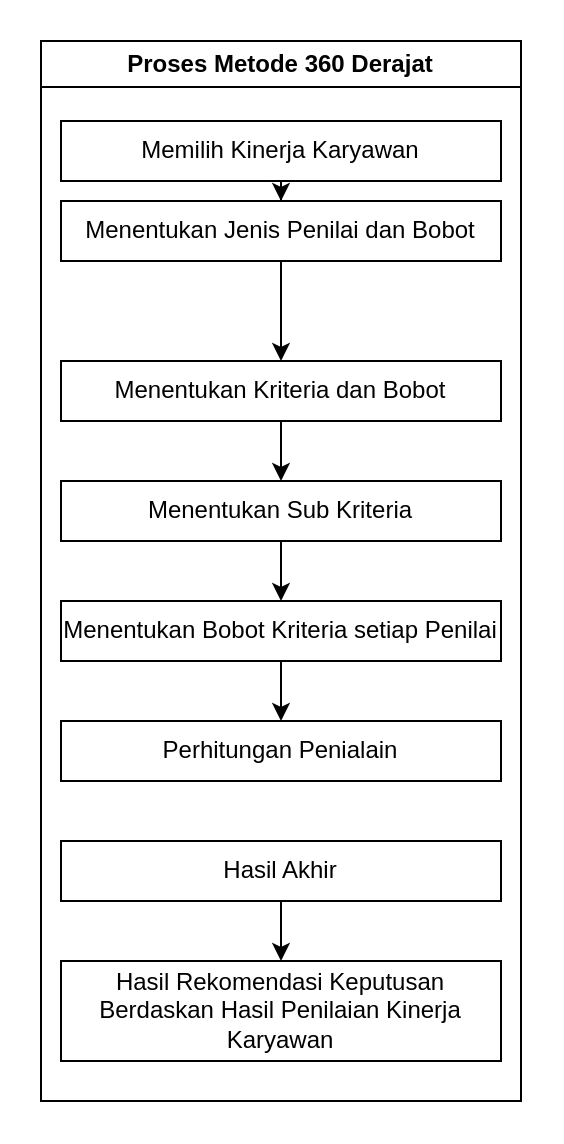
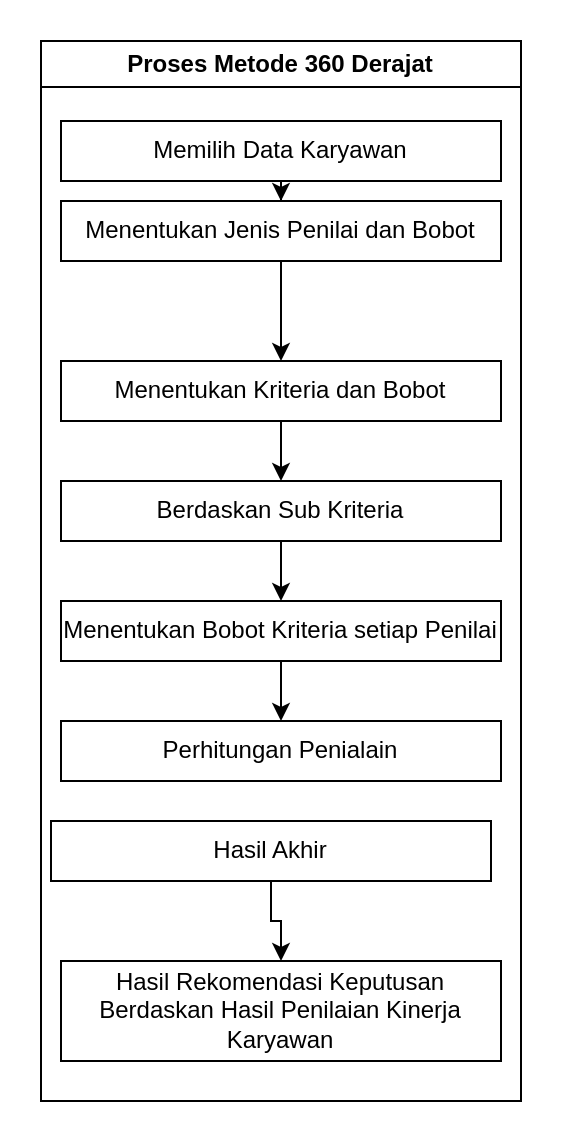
node "Memilih Kinerja Karyawan": label "Memilih Kinerja Karyawan" -> "Memilih Data Karyawan"
node "Menentukan Sub Kriteria": label "Menentukan Sub Kriteria" -> "Berdaskan Sub Kriteria"
node "Hasil Akhir": moved (281, 871) -> (271, 851)
